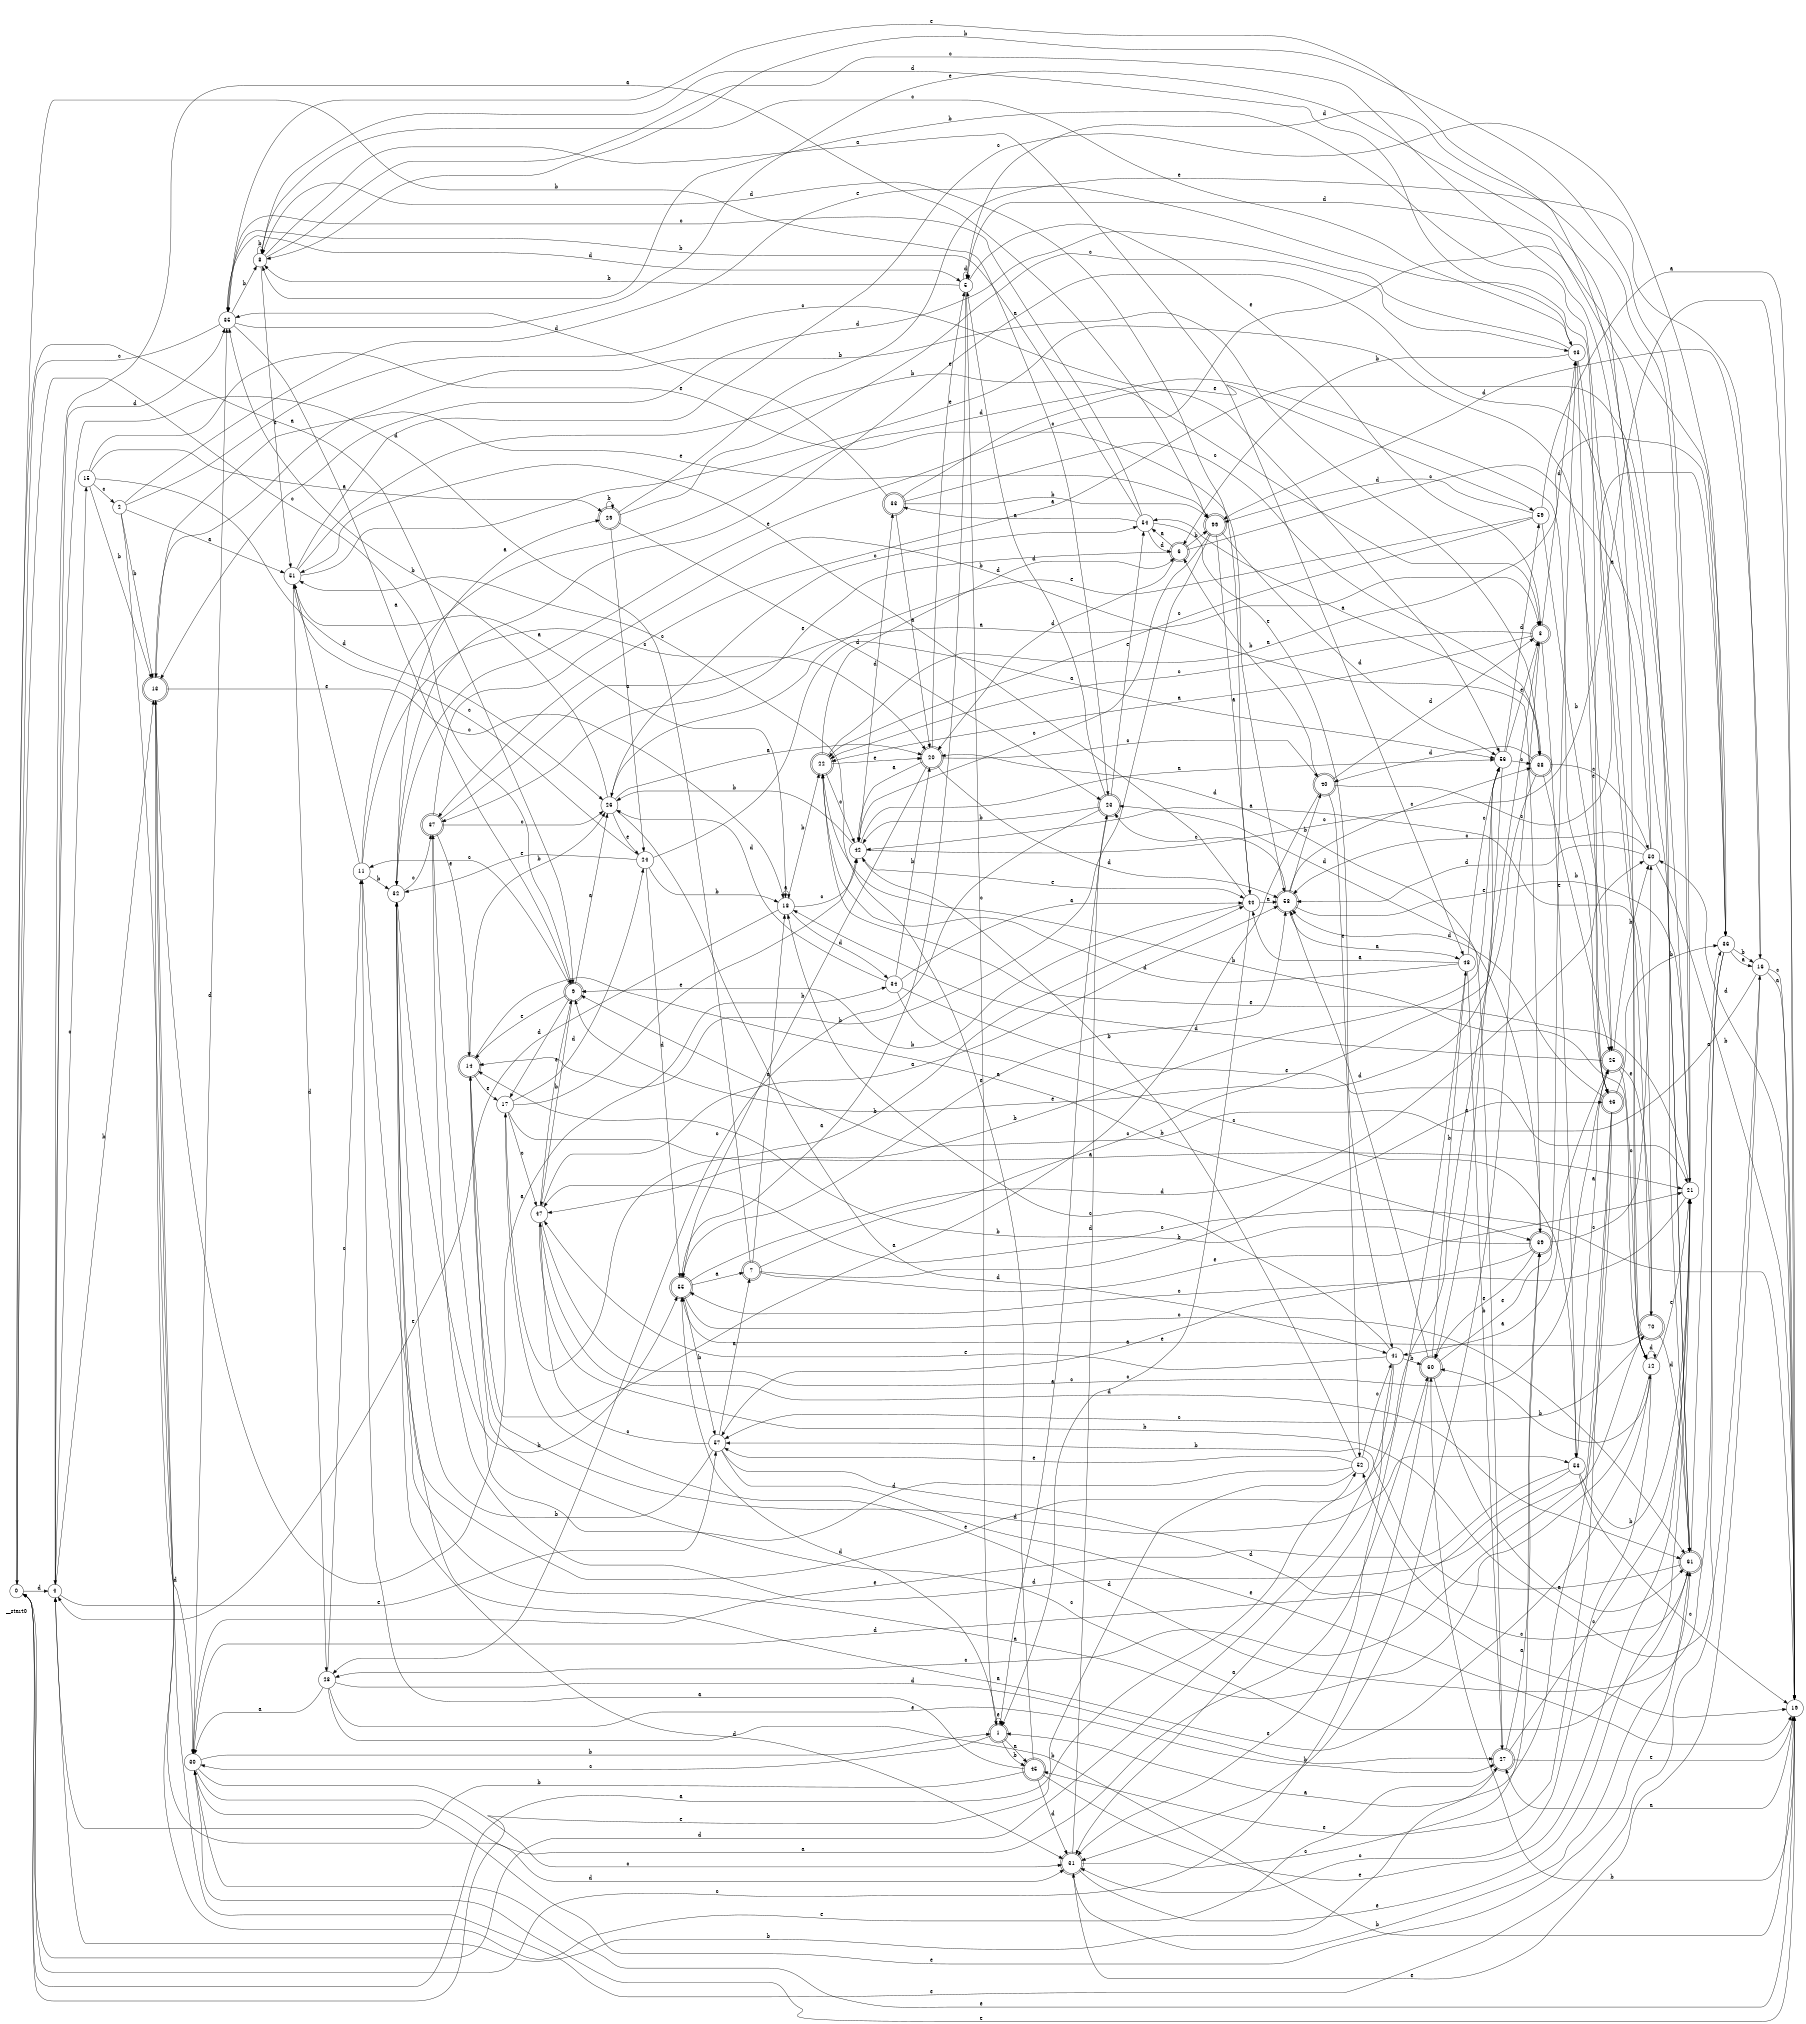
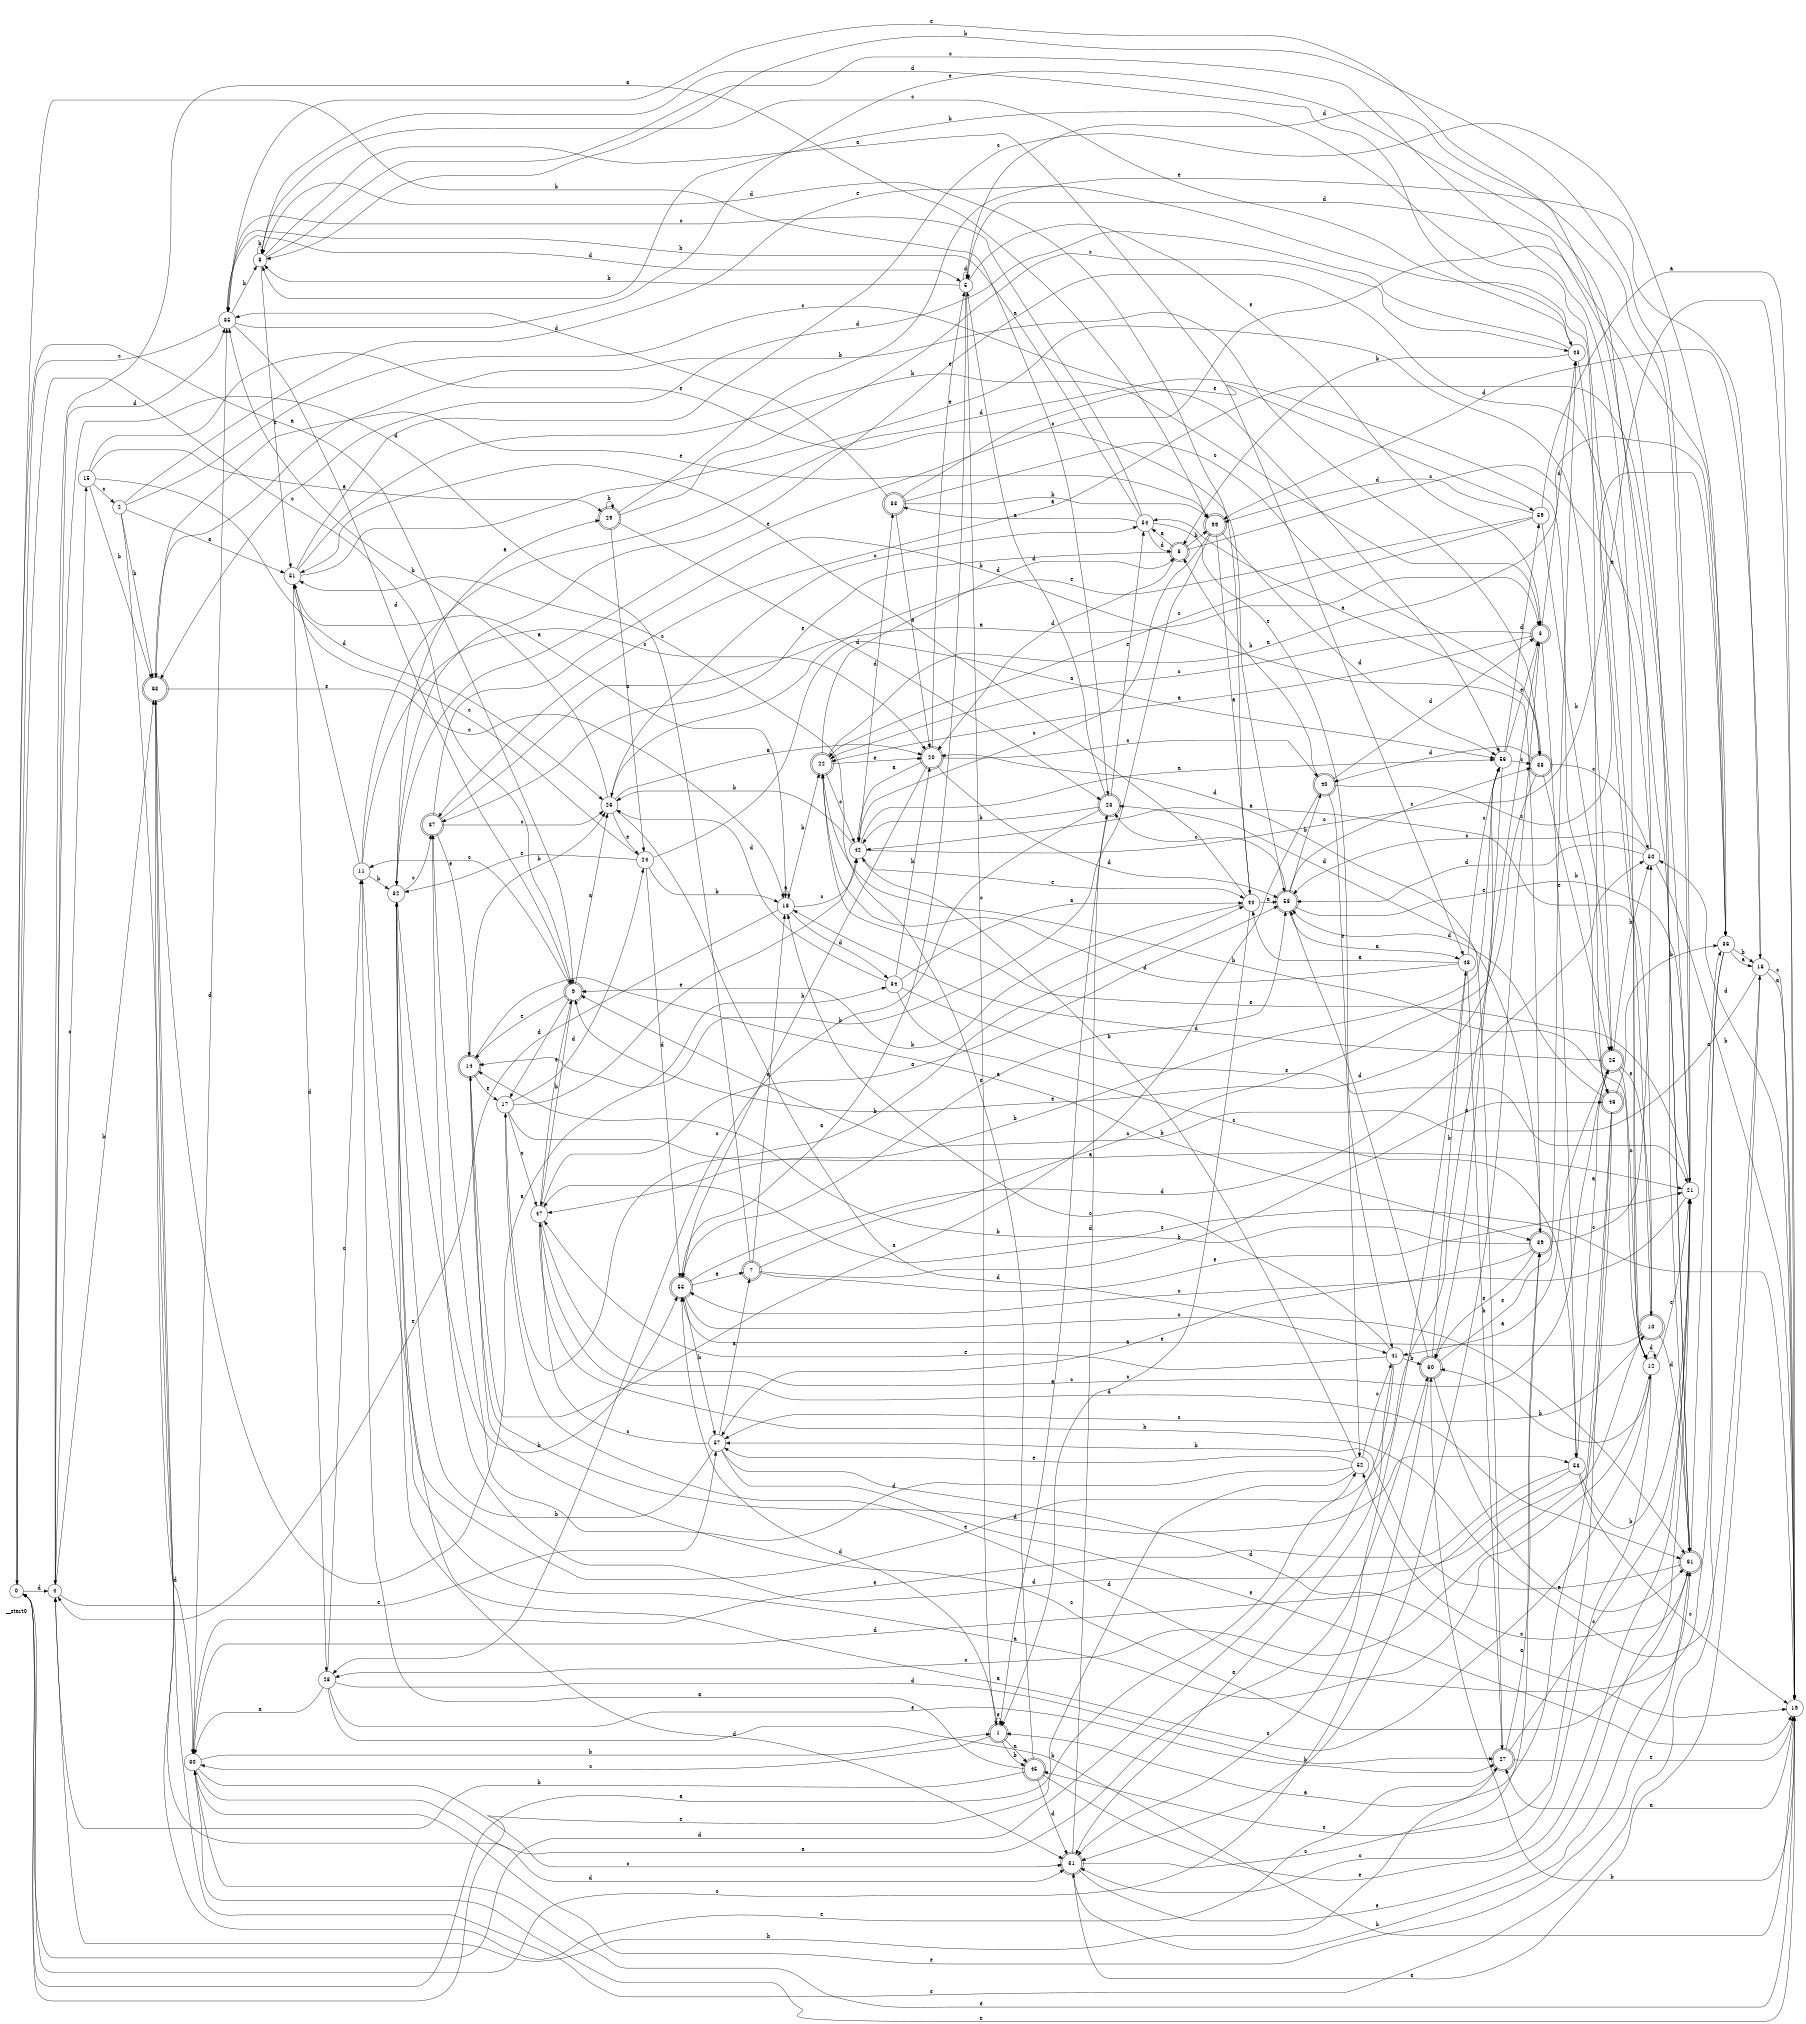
edge "35" -> "9": label "a" -> "d"
node "13": label "13" -> "63"
edge "43" -> "46": removed, label "e"
node "70": label "70" -> "10"
